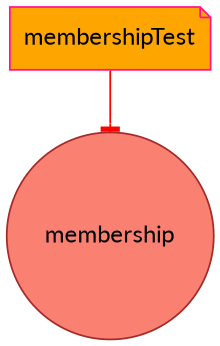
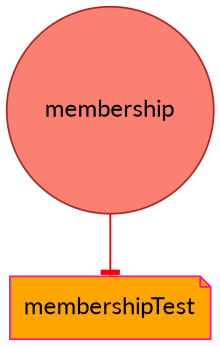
edge "membershipTest" -> "membership": reversed
